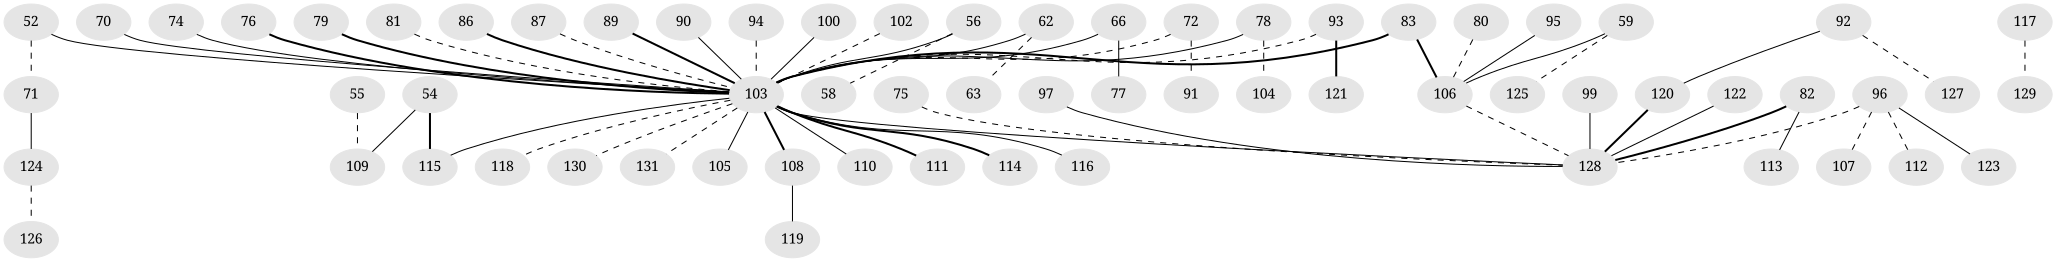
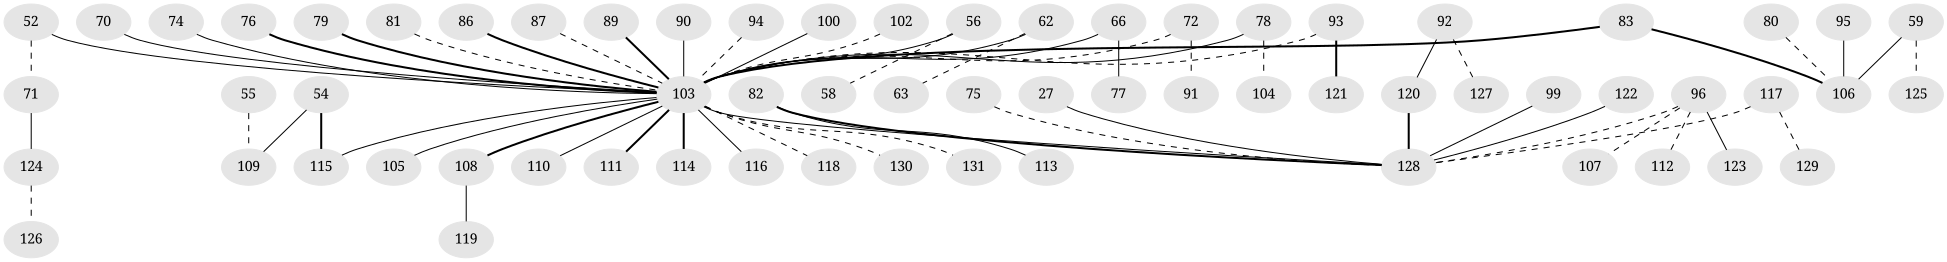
node "97": label "97" -> "27"
edge "106" -- "128": now "117" -- "128"
